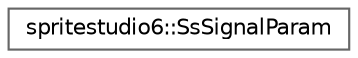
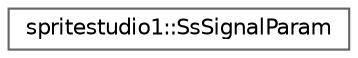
node "spritestudio6::SsSignalParam": label "spritestudio6::SsSignalParam" -> "spritestudio1::SsSignalParam"
